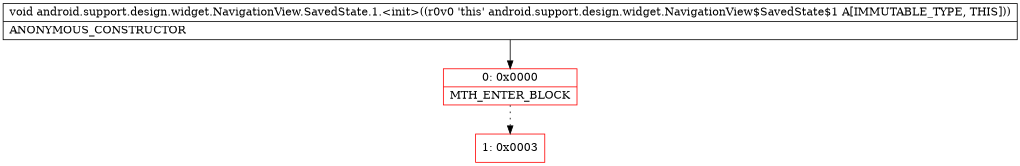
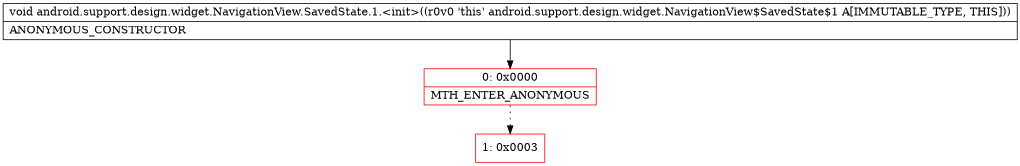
node "0: 0x0000": text "MTH_ENTER_BLOCK" -> "MTH_ENTER_ANONYMOUS"
